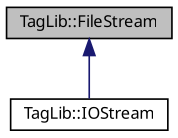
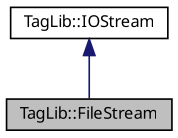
edge "TagLib::IOStream" -> "TagLib::FileStream": reversed
